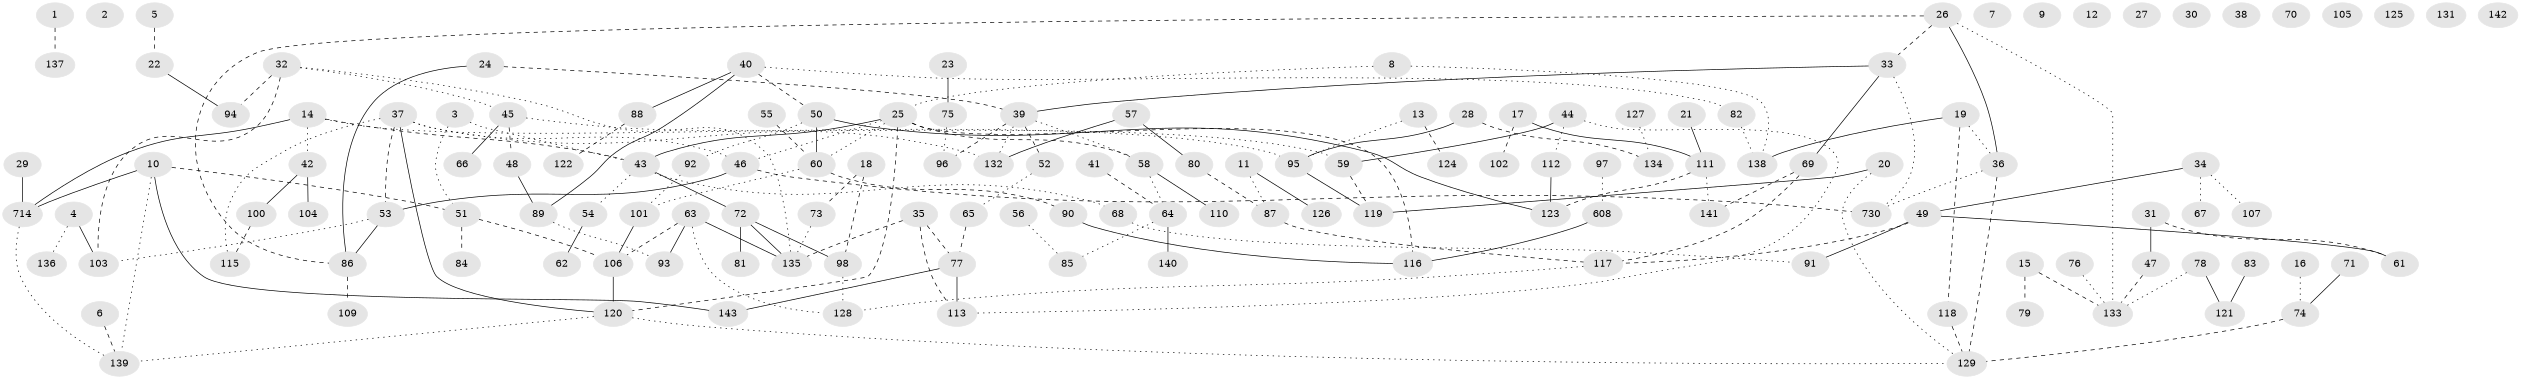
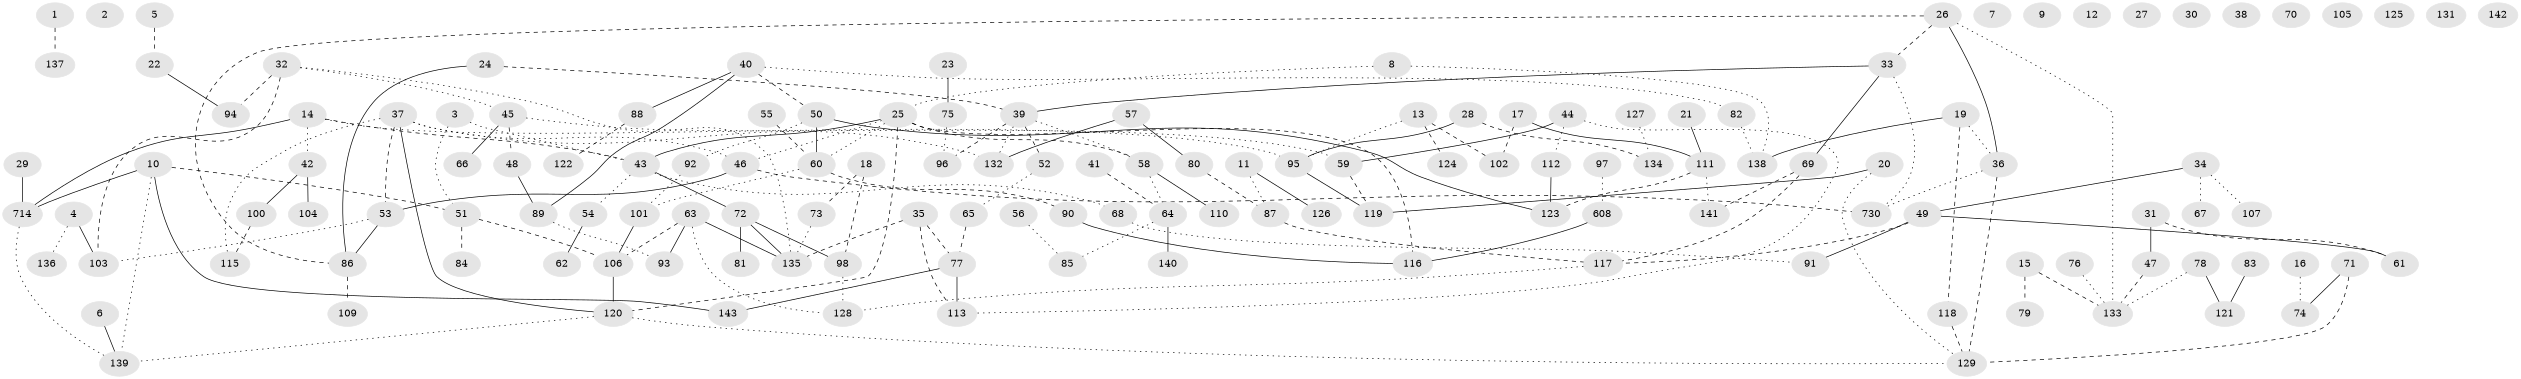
edge "13" -- "102": added
edge "6" -- "139": style dashed -> solid
edge "74" -- "129": now "71" -- "129"
